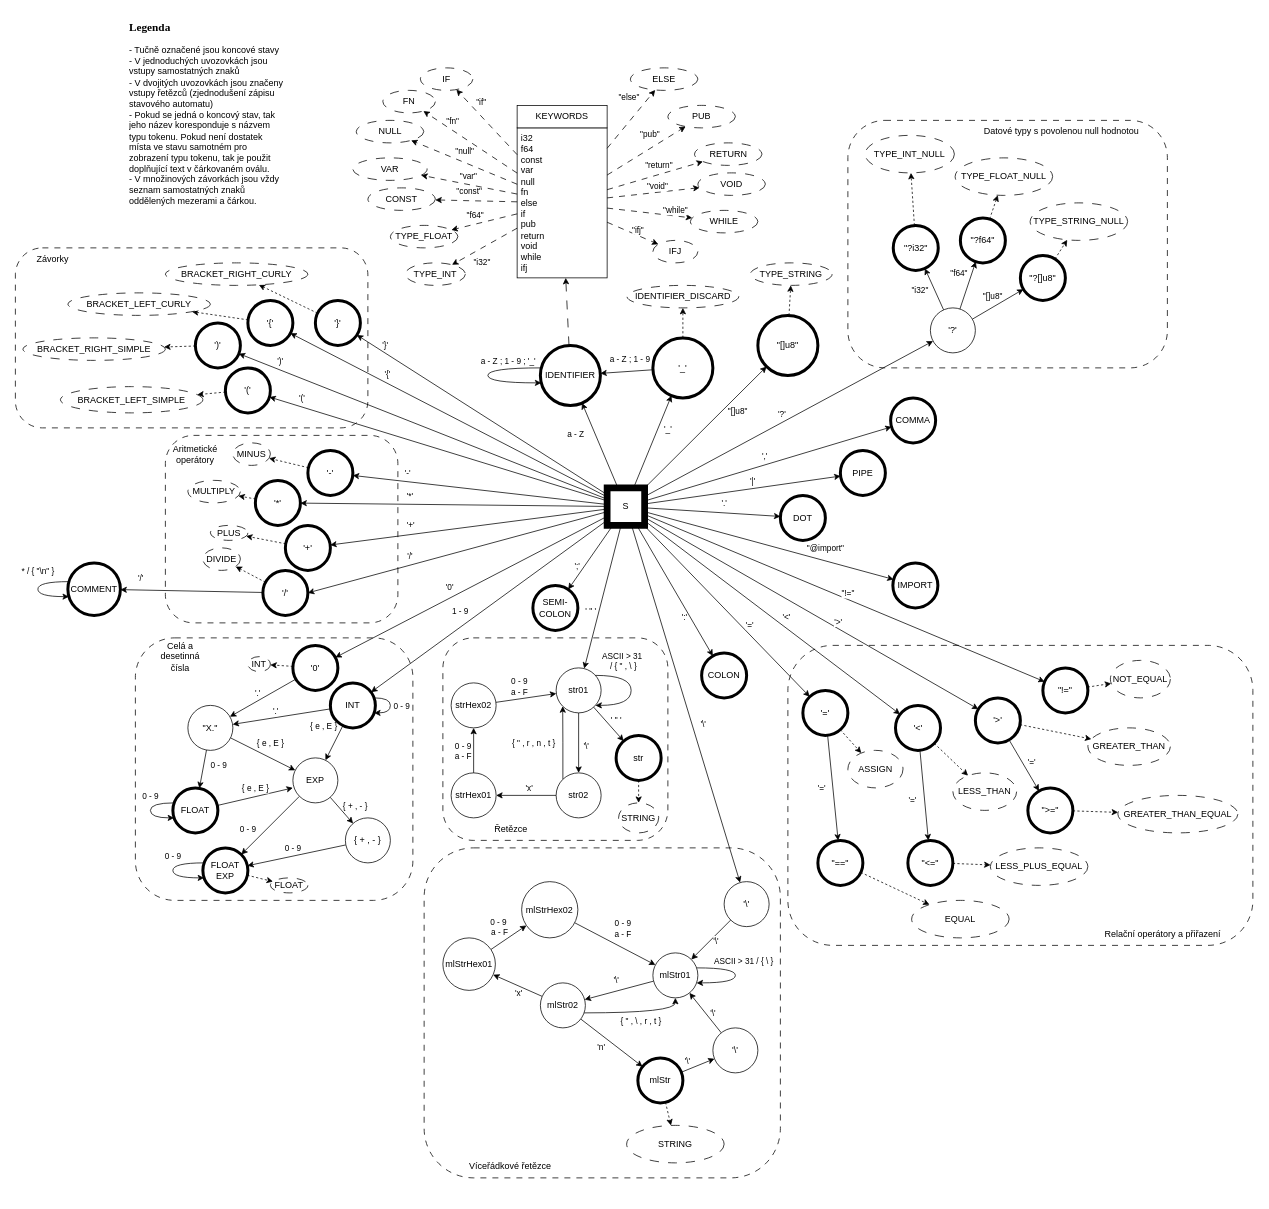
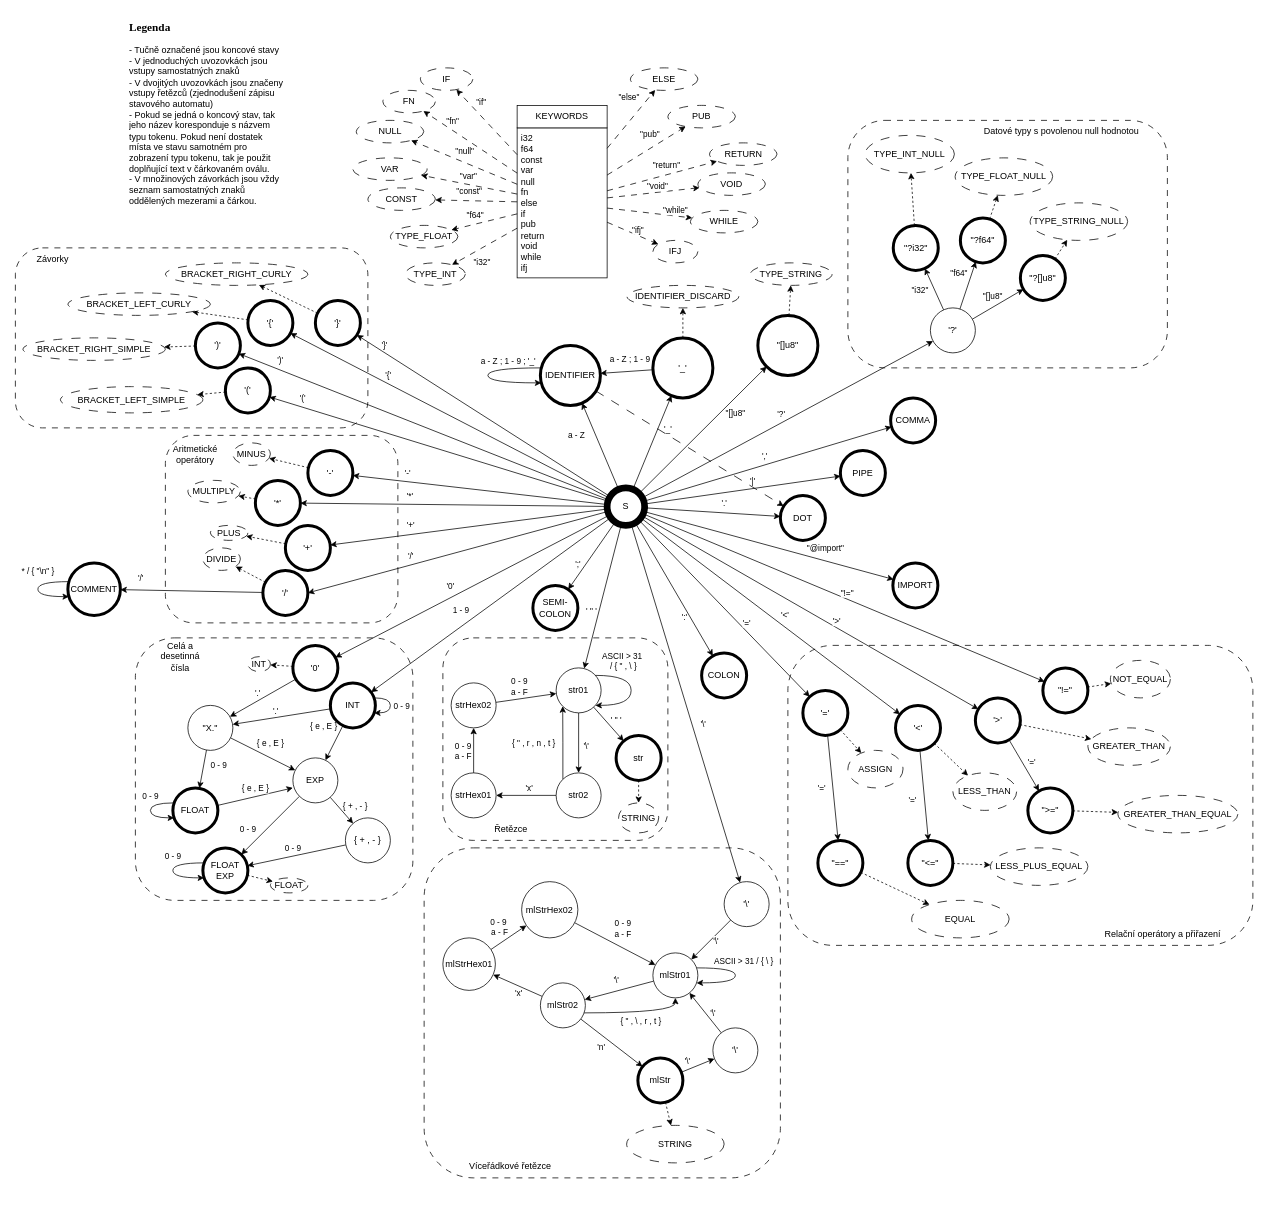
node "RETURN": moved (728, 154) -> (743, 154)
edge "IDENTIFIER" -> "i32 f64 const var null fn else if pub return void while ifj": now "IDENTIFIER" -> "DOT"
node "S": shape rectangle -> ellipse
